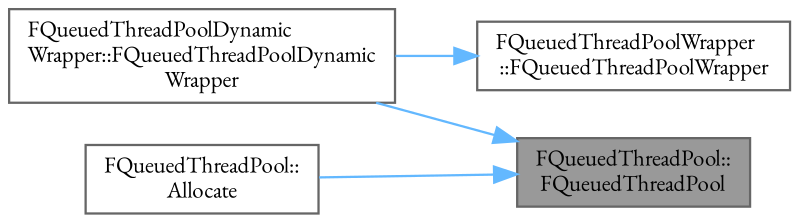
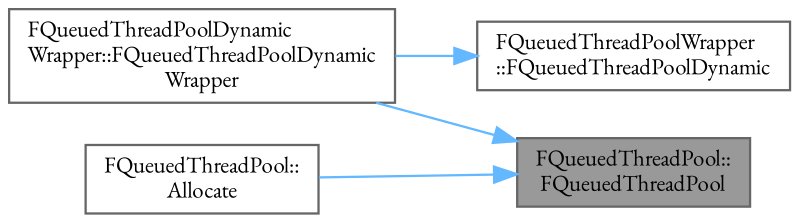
node "FQueuedThreadPoolWrapper ::FQueuedThreadPoolWrapper": label "FQueuedThreadPoolWrapper ::FQueuedThreadPoolWrapper" -> "FQueuedThreadPoolWrapper ::FQueuedThreadPoolDynamic"
